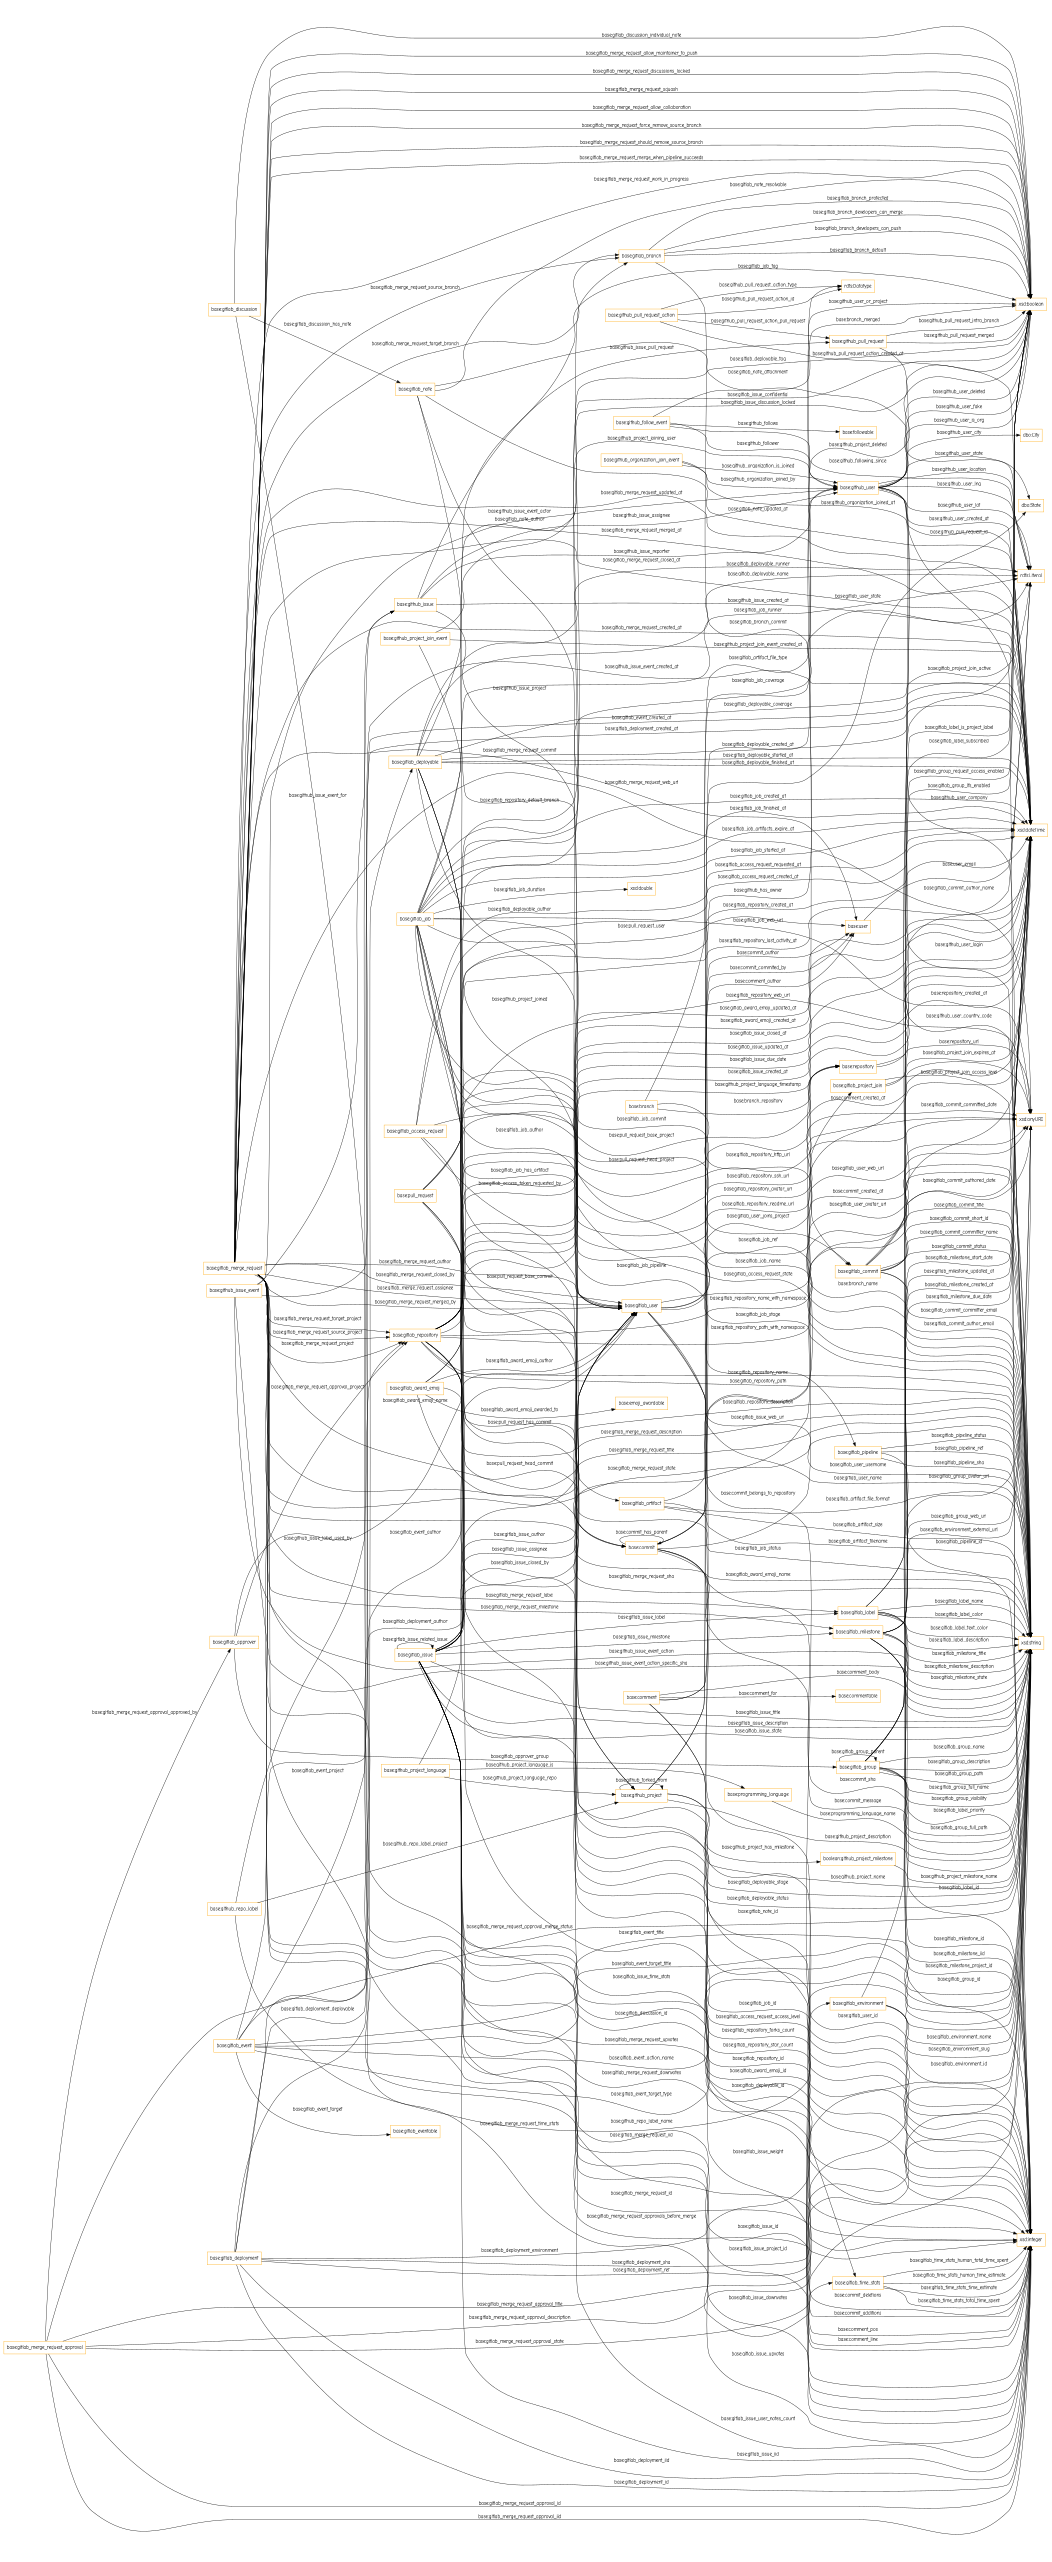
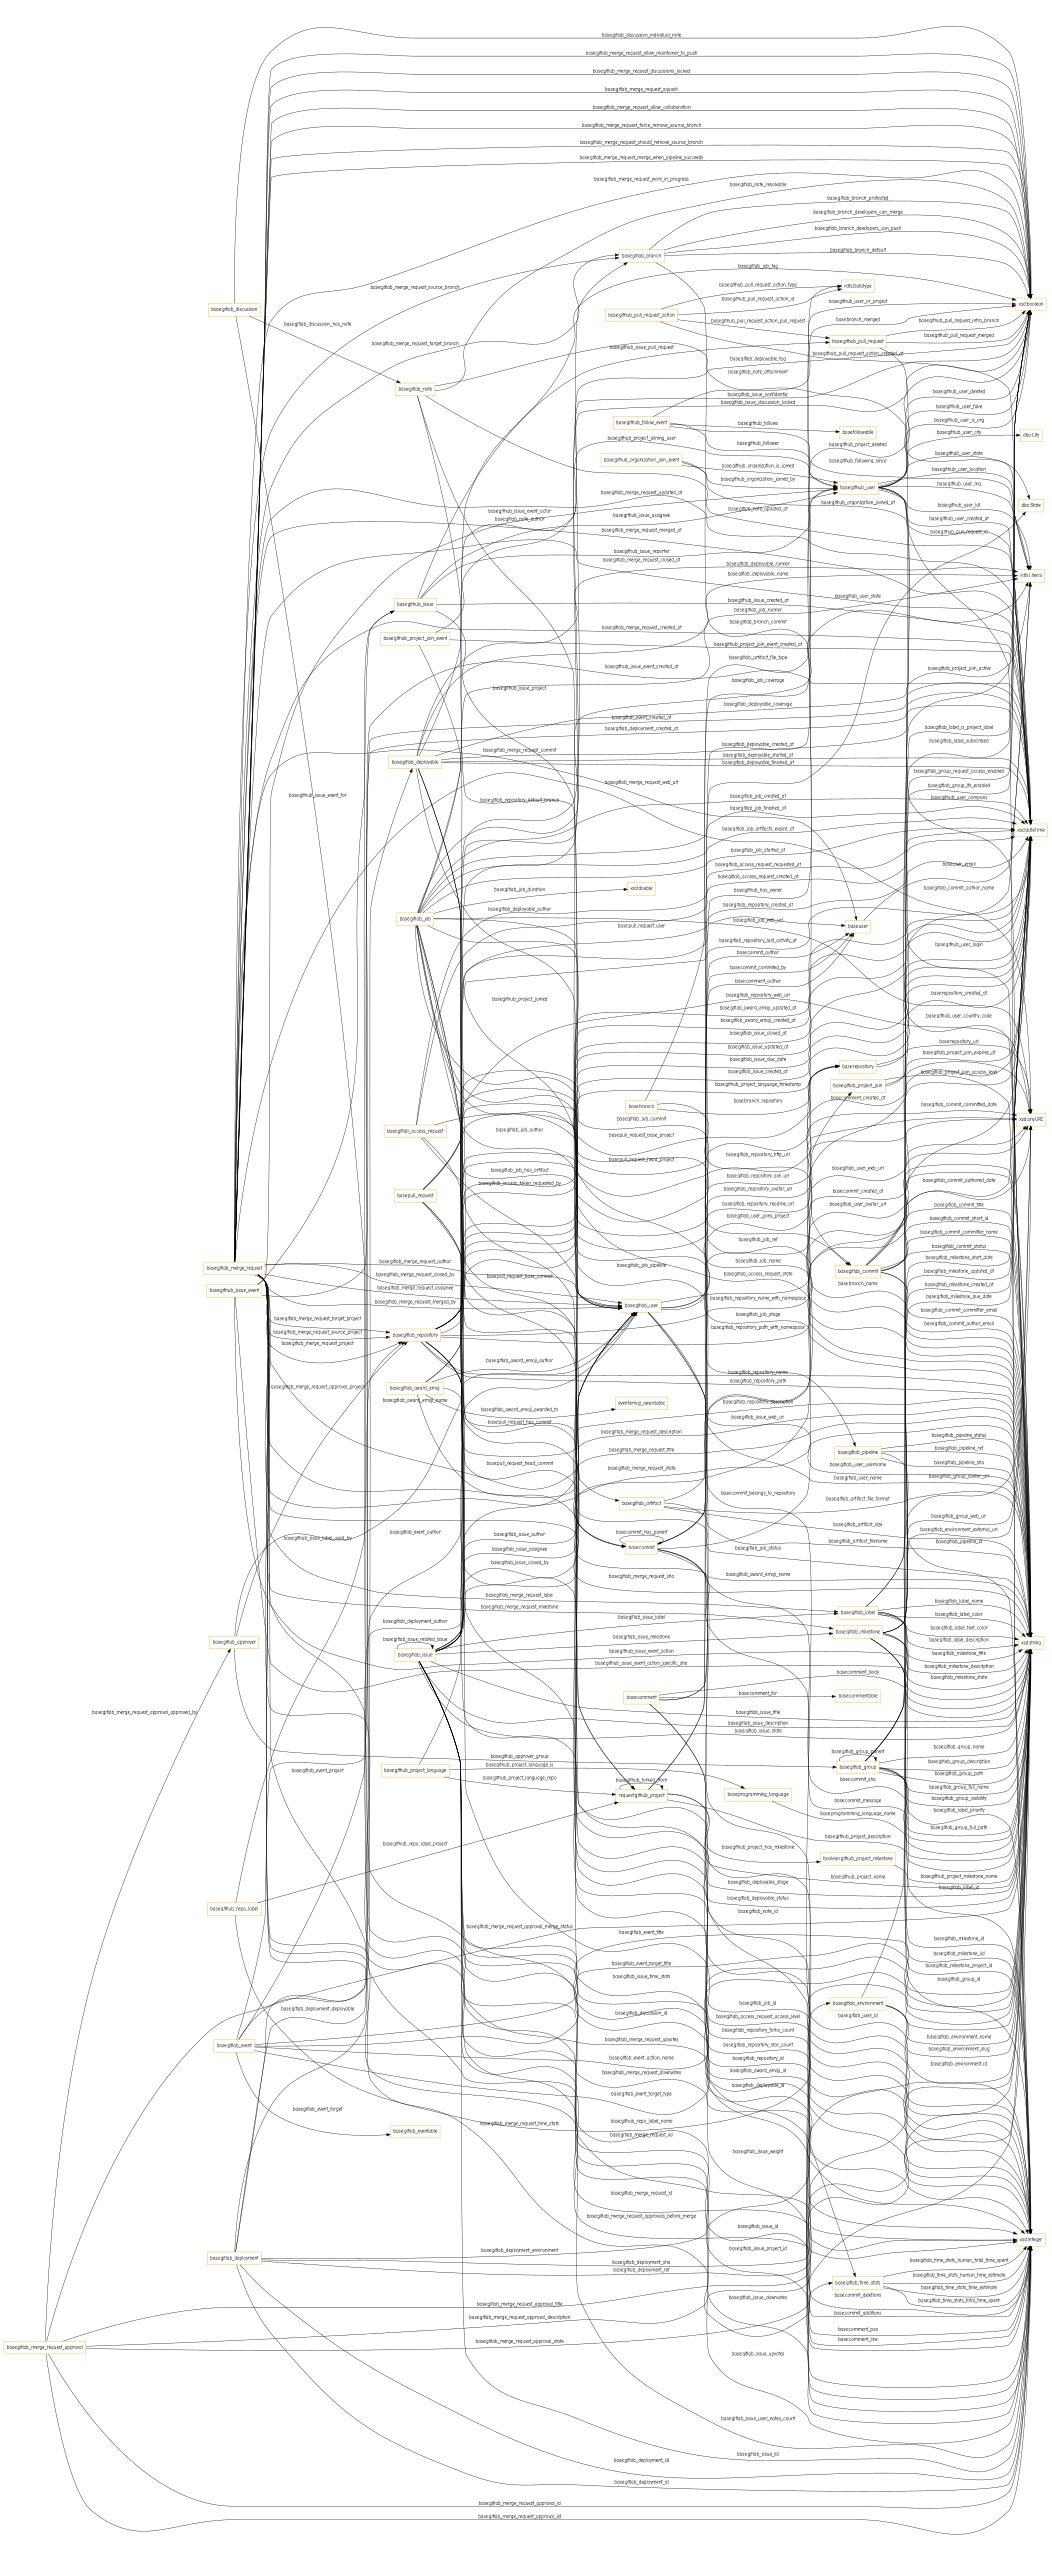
node "base:emoji_awardable": label "base:emoji_awardable" -> "event:emoji_awardable"
node "base:github_project": label "base:github_project" -> "request:github_project"
